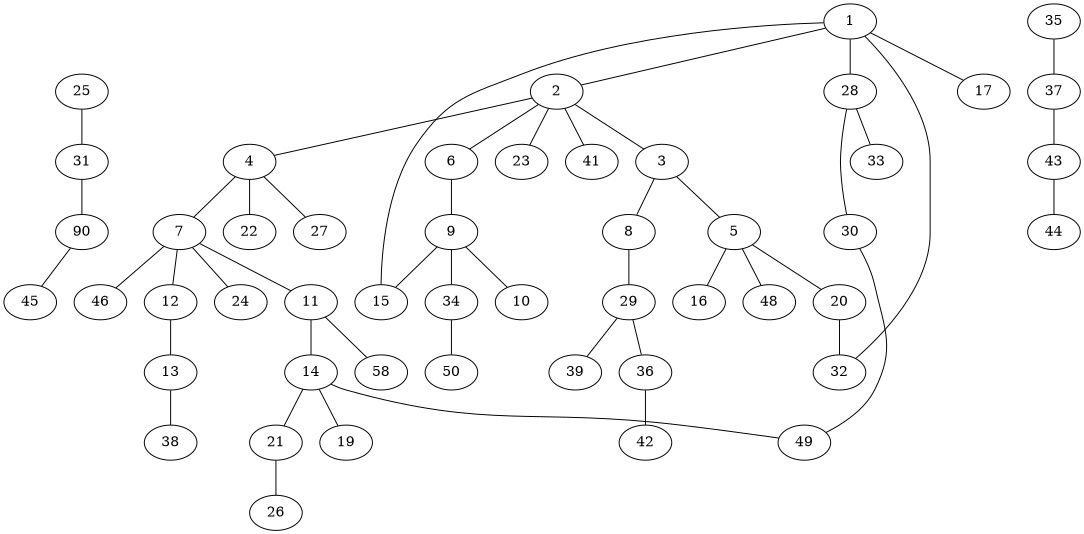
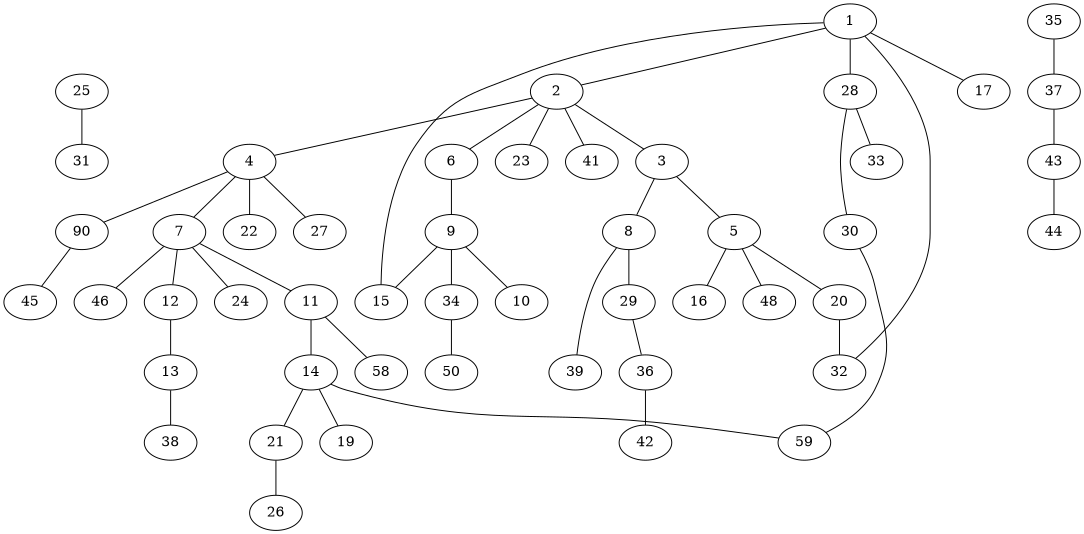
edge "31" -- "90": now "4" -- "90"
edge "29" -- "39": now "8" -- "39"
node "49": label "49" -> "59"
